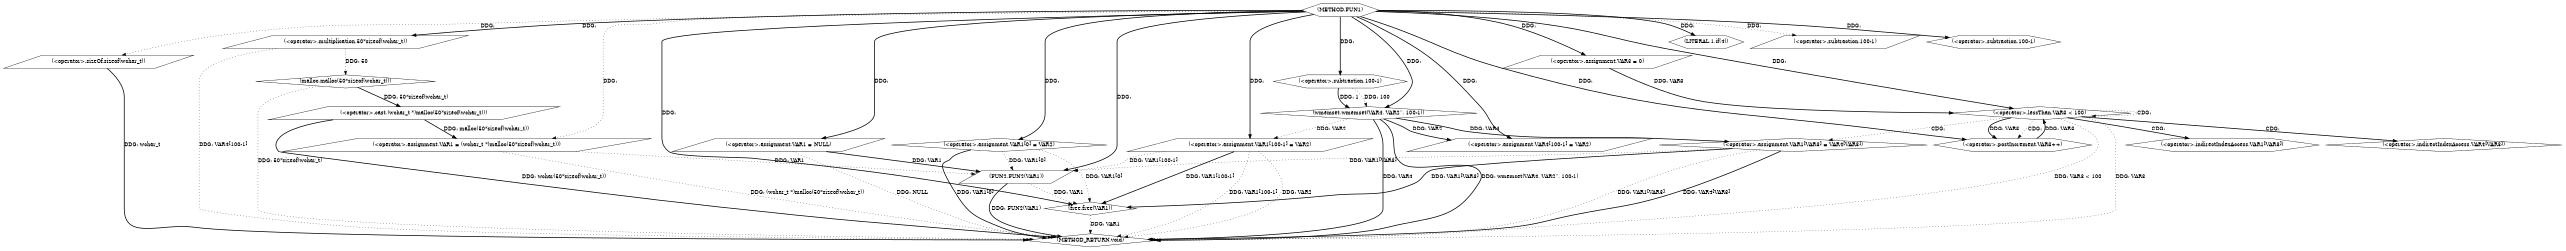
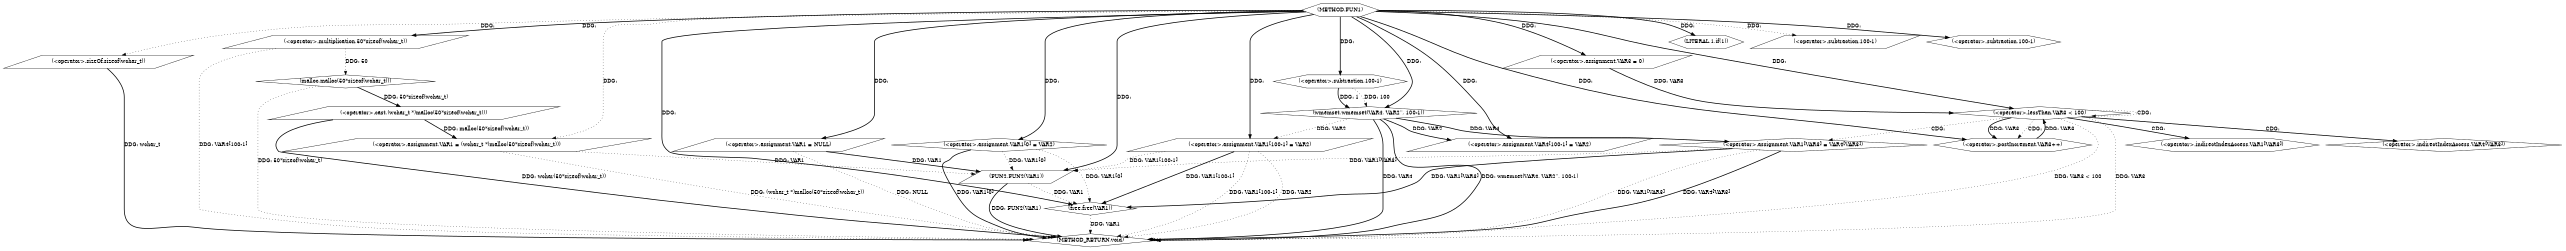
node "(LITERAL,1,if(4))": label "(LITERAL,1,if(4))" -> "(LITERAL,1,if(1))"
